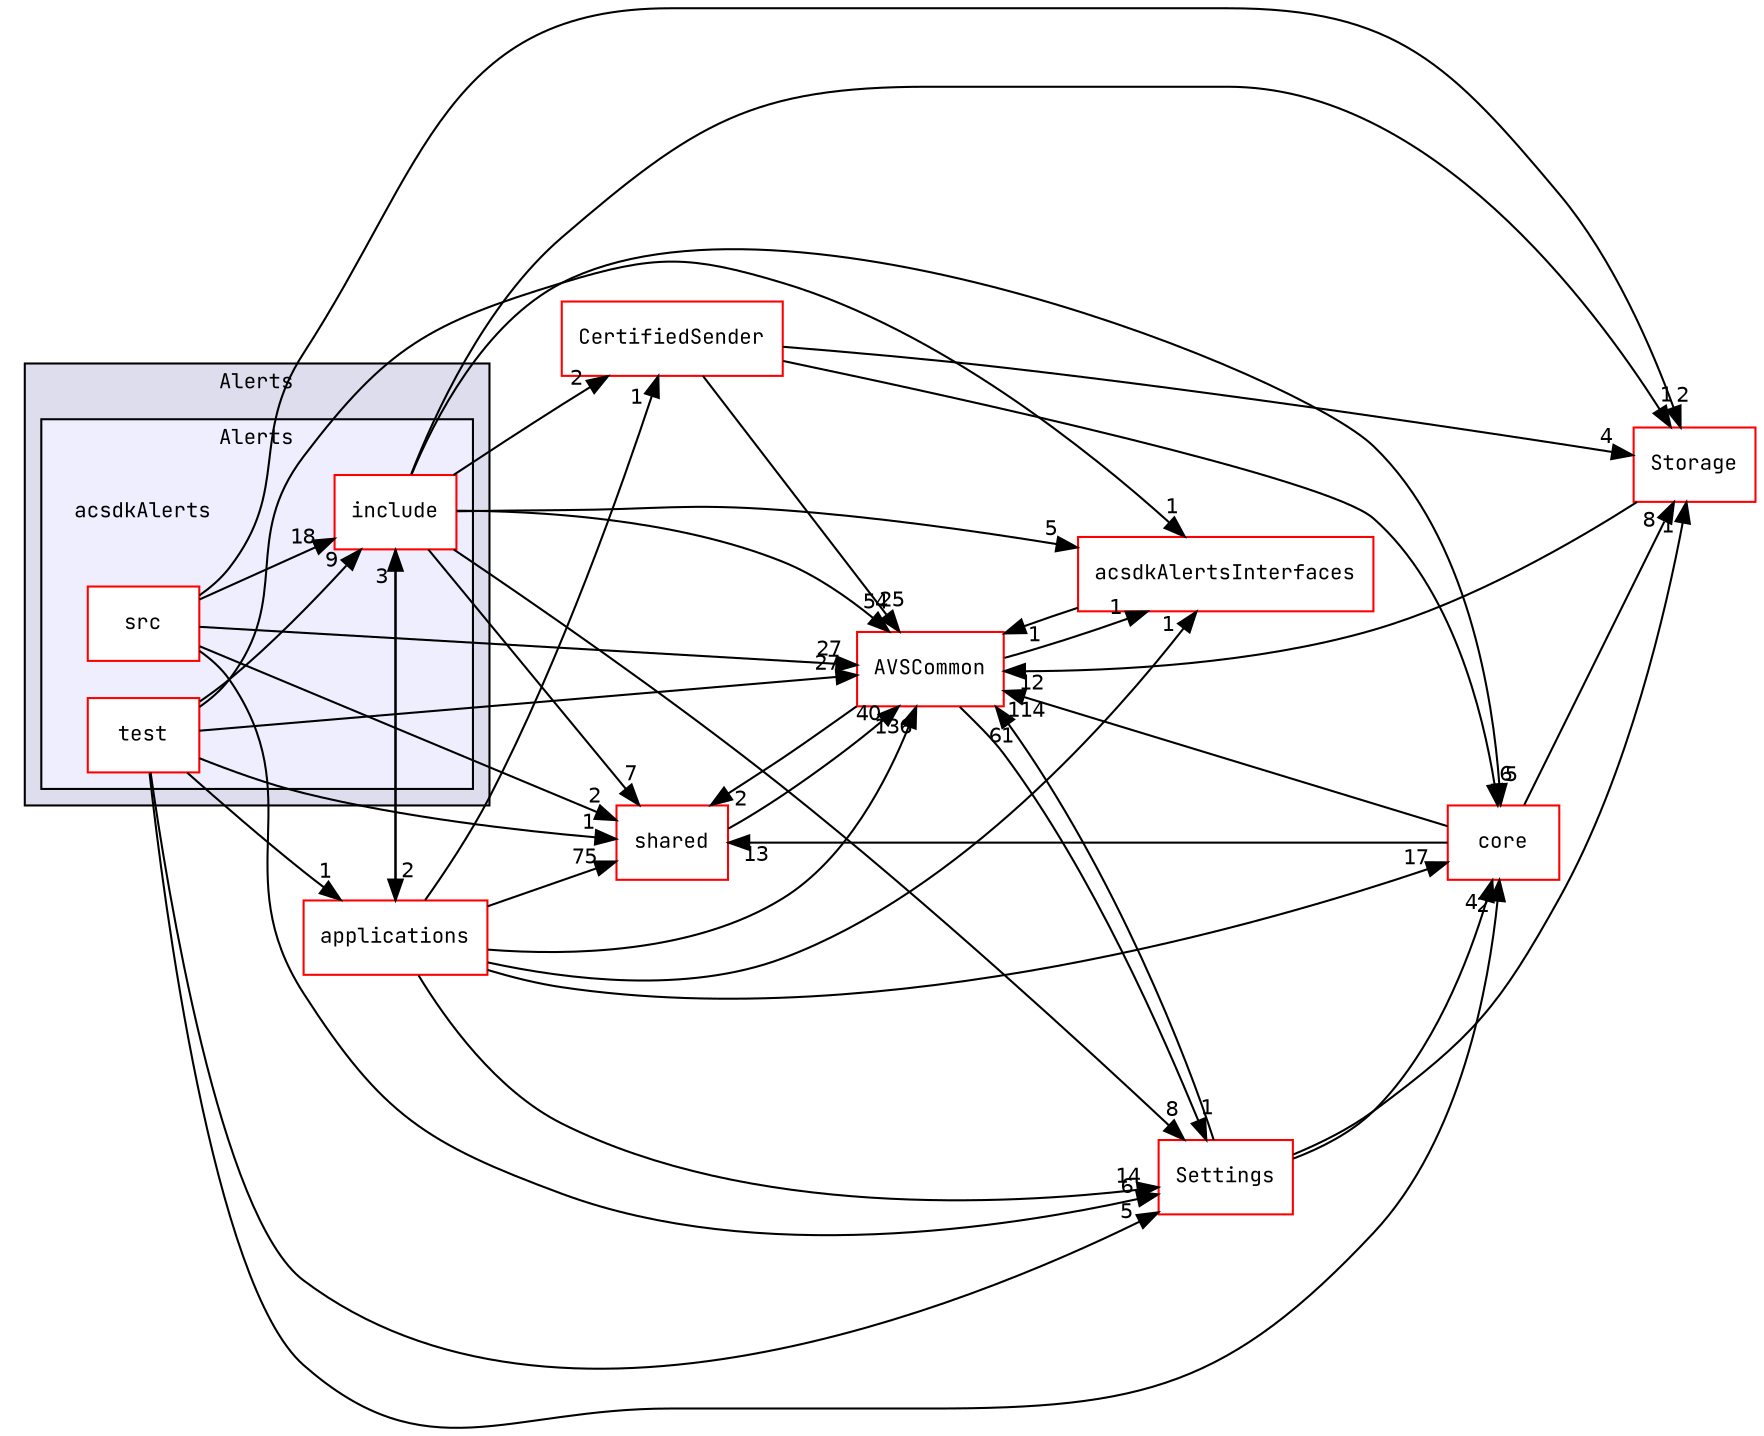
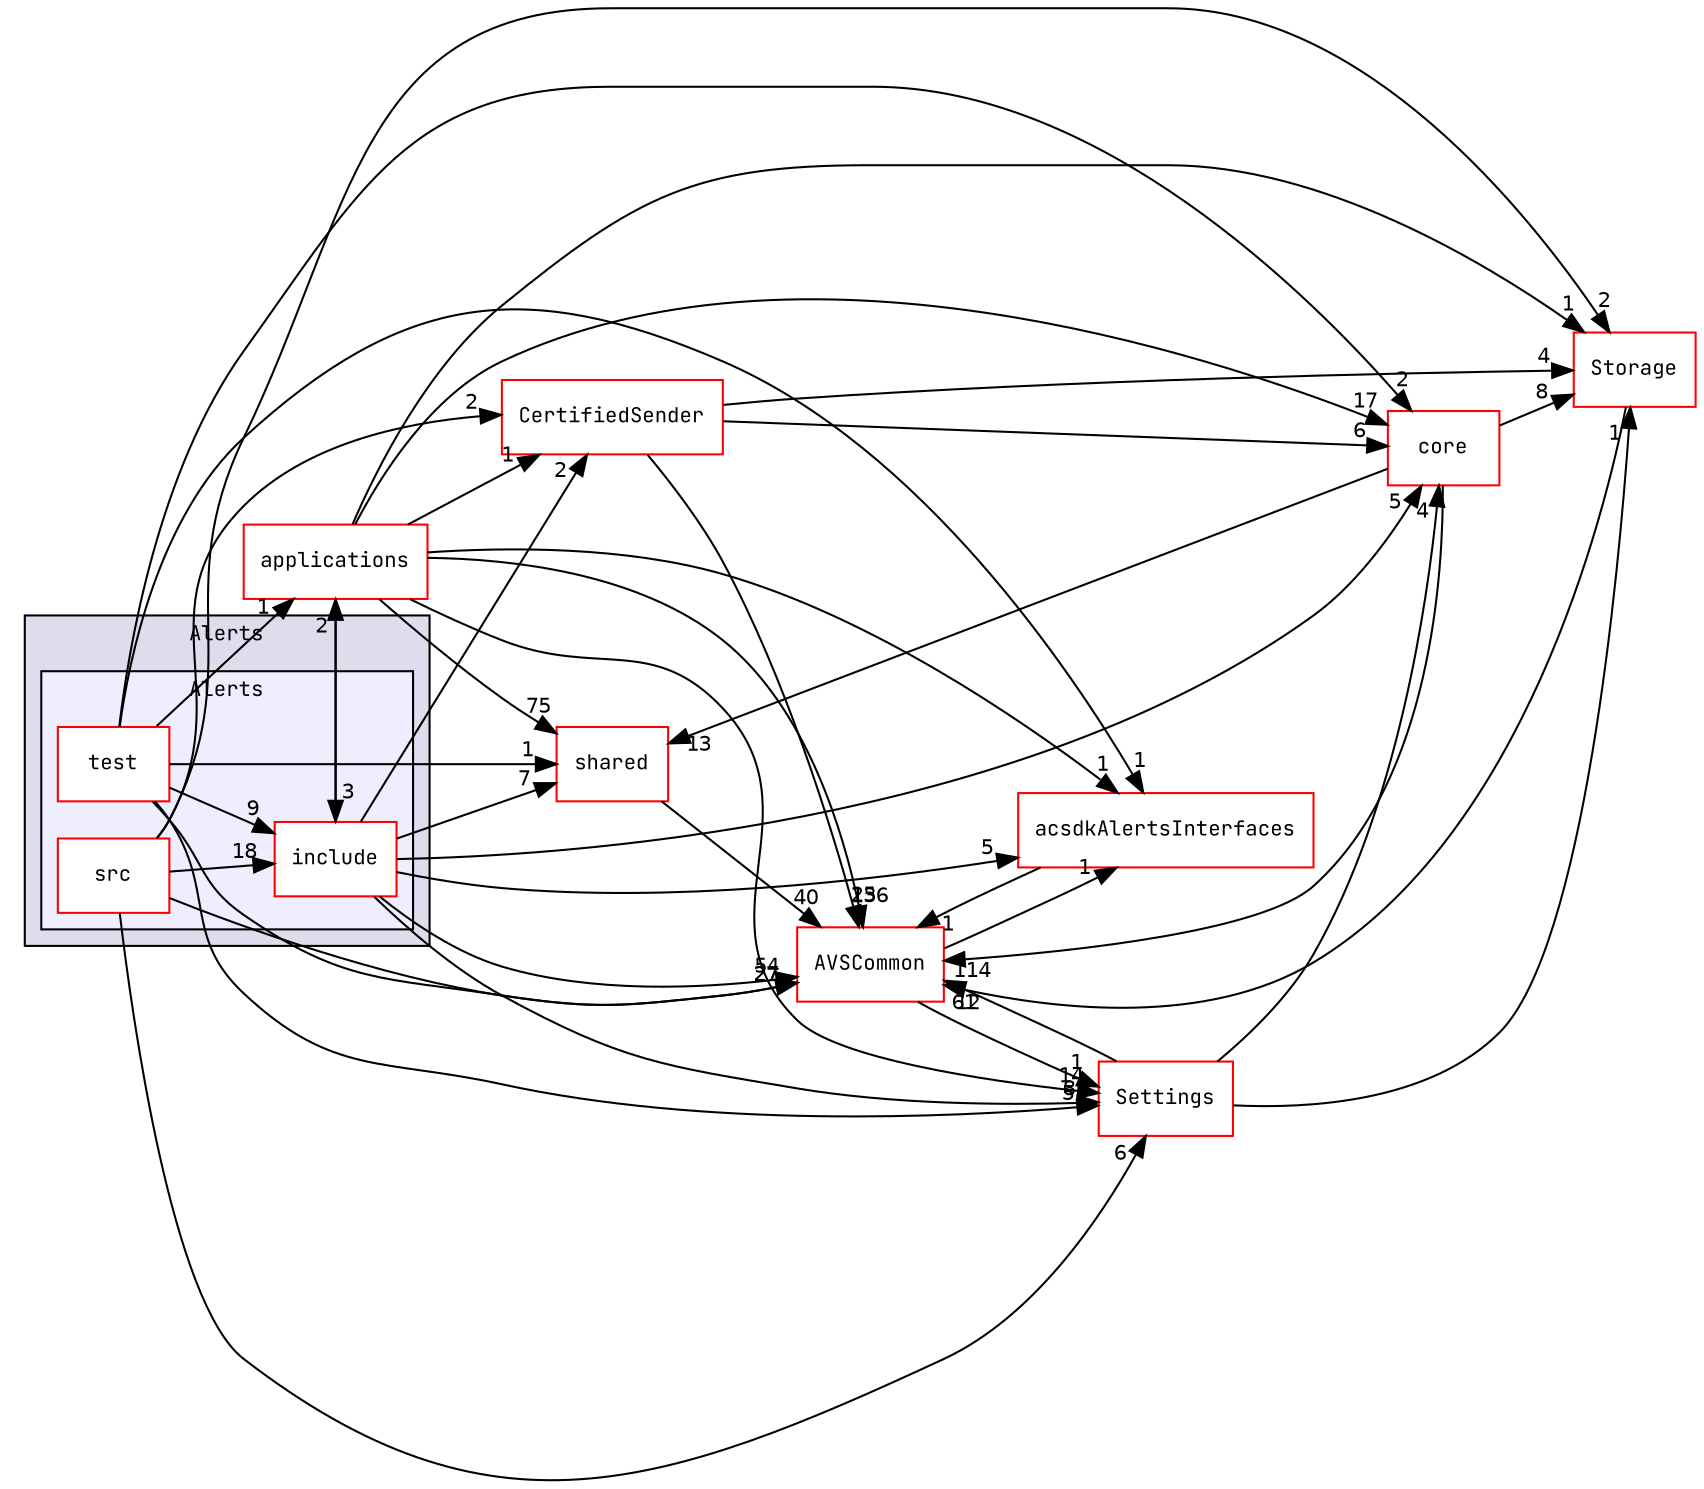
edge "include" -> "Storage": now "applications" -> "Storage"
node "acsdkAlerts": removed
edge "src" -> "shared": now "src" -> "CertifiedSender"
edge "AVSCommon" -> "shared": removed
